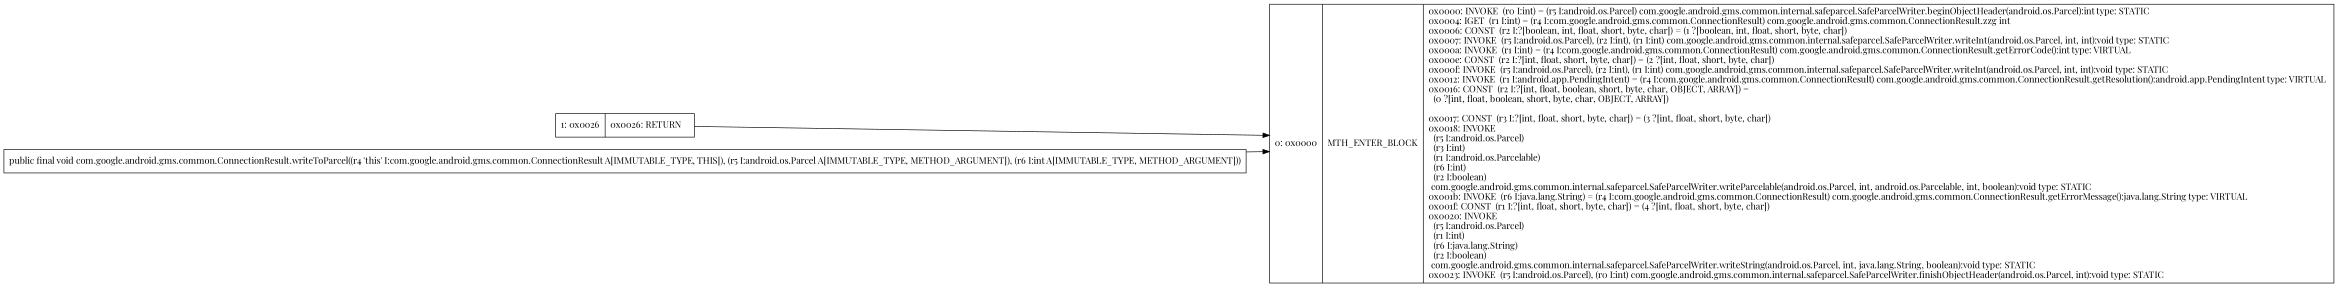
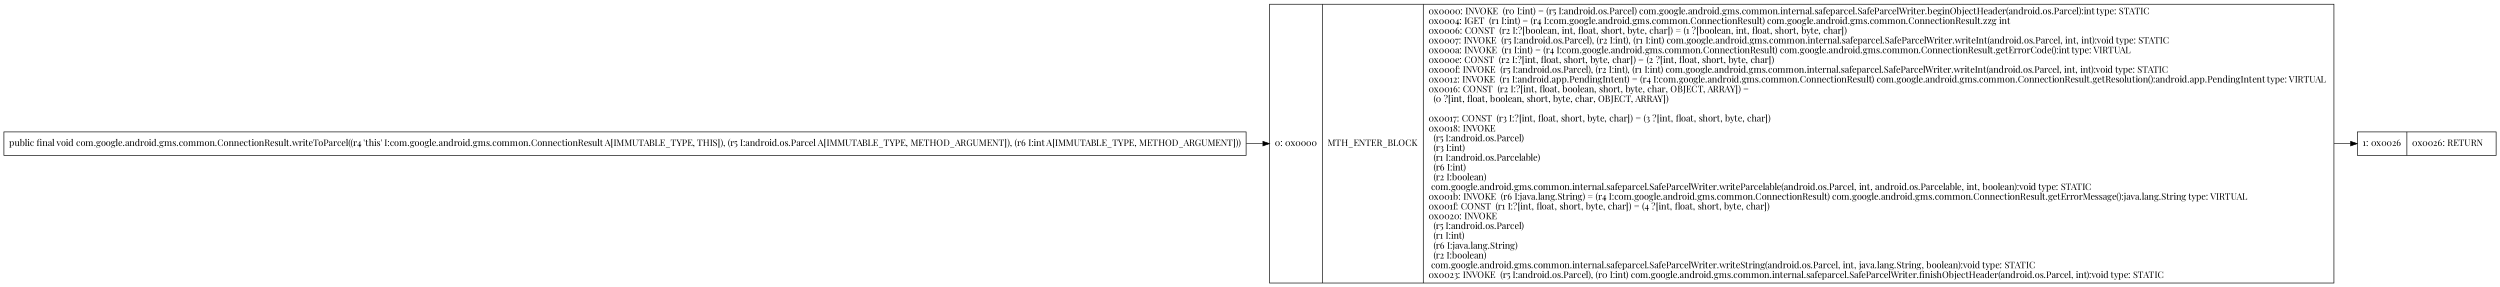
edge "1: 0x0026" -> "0: 0x0000": reversed
